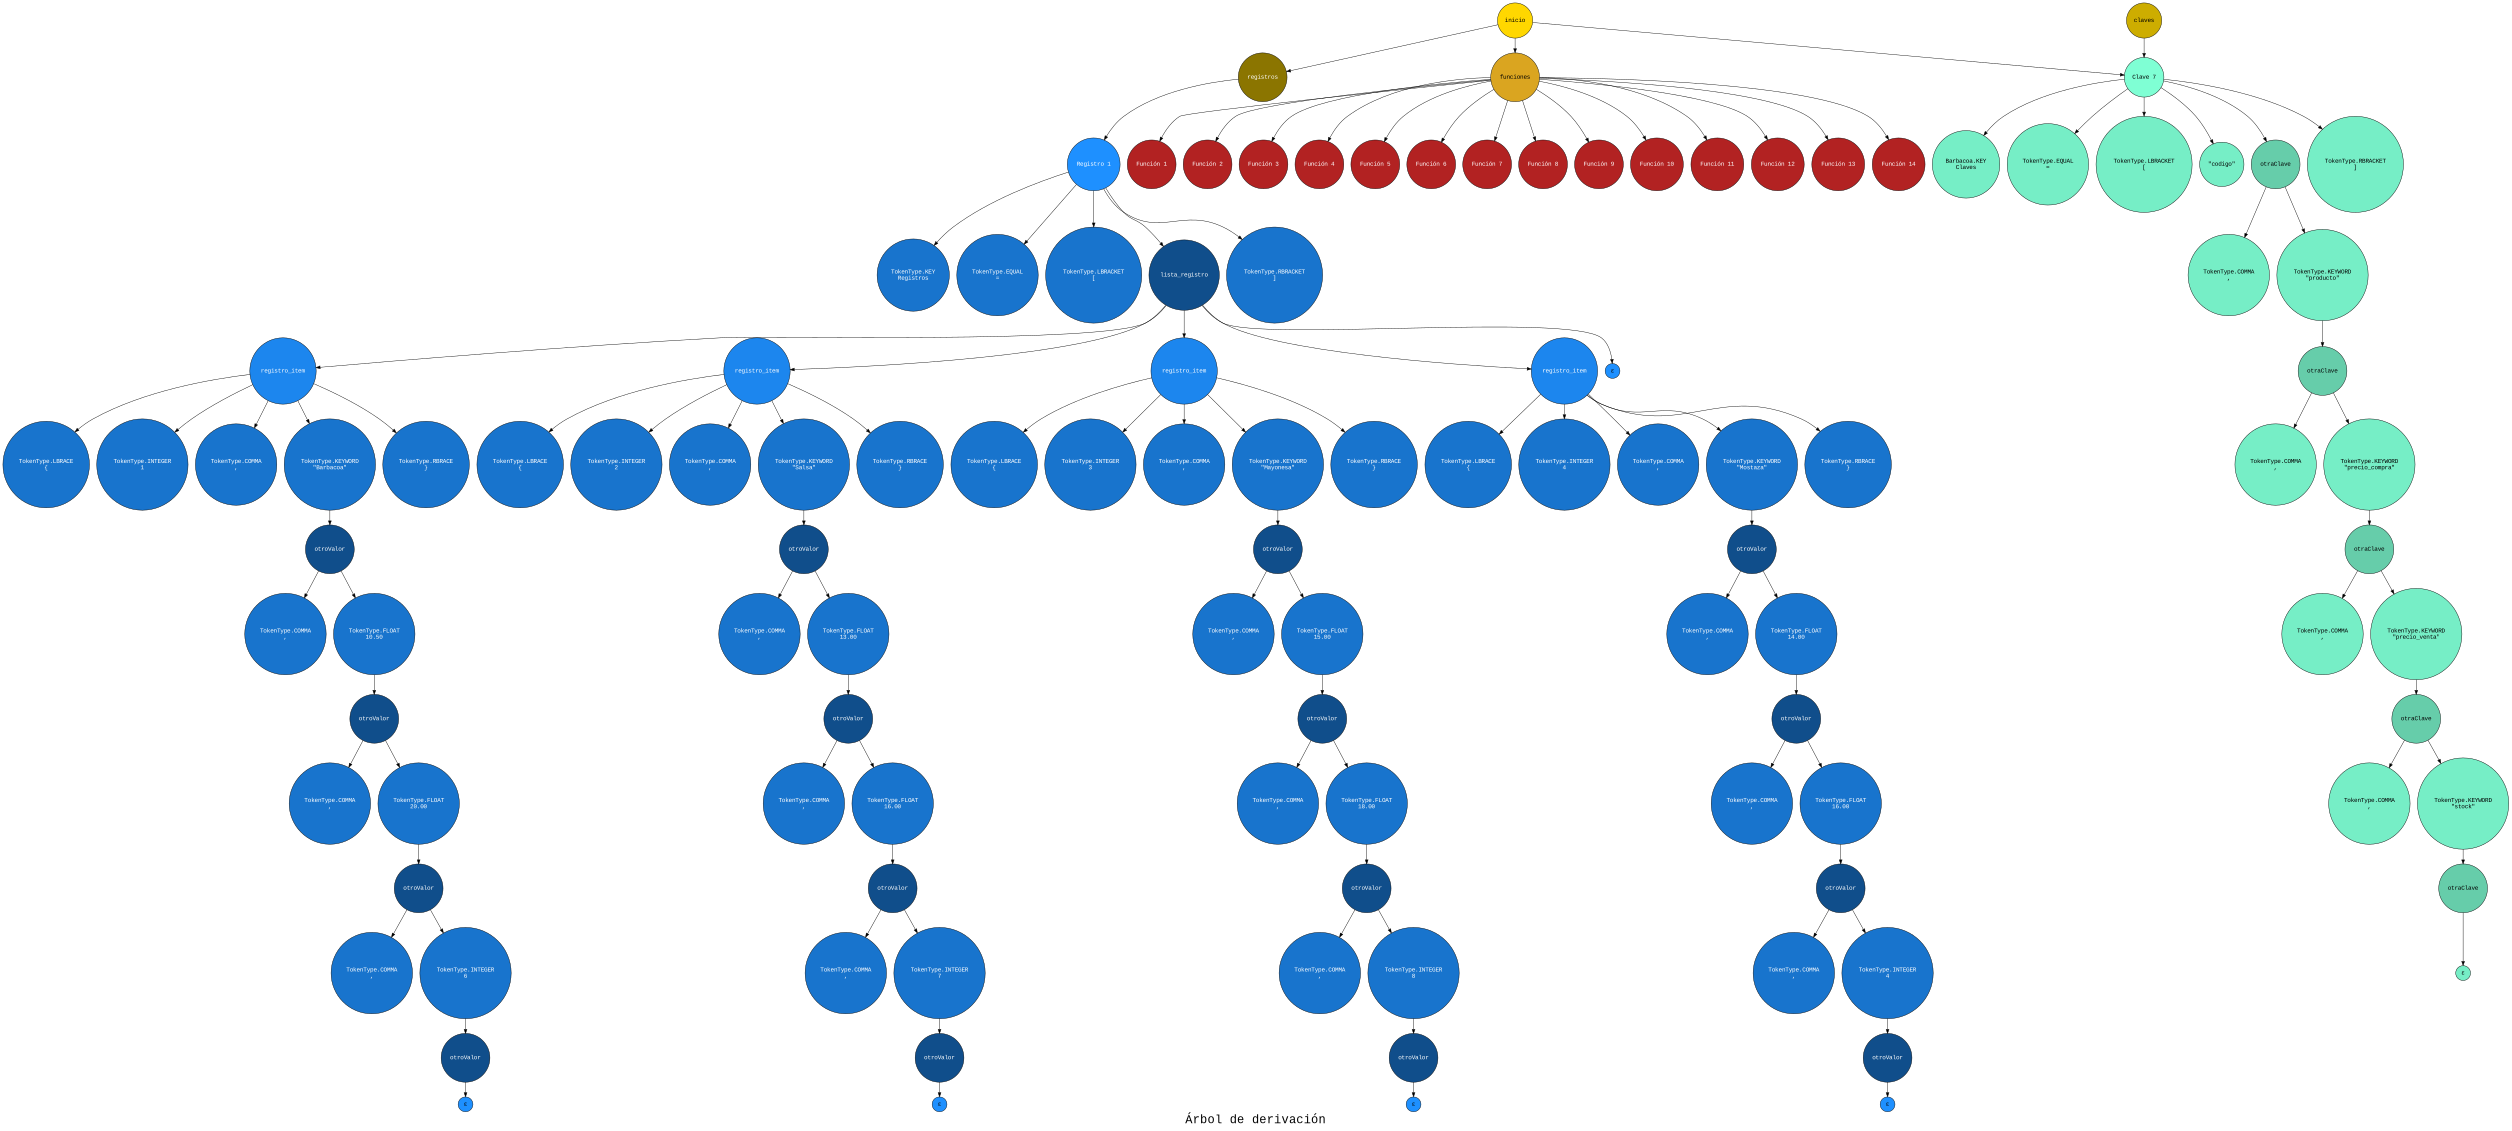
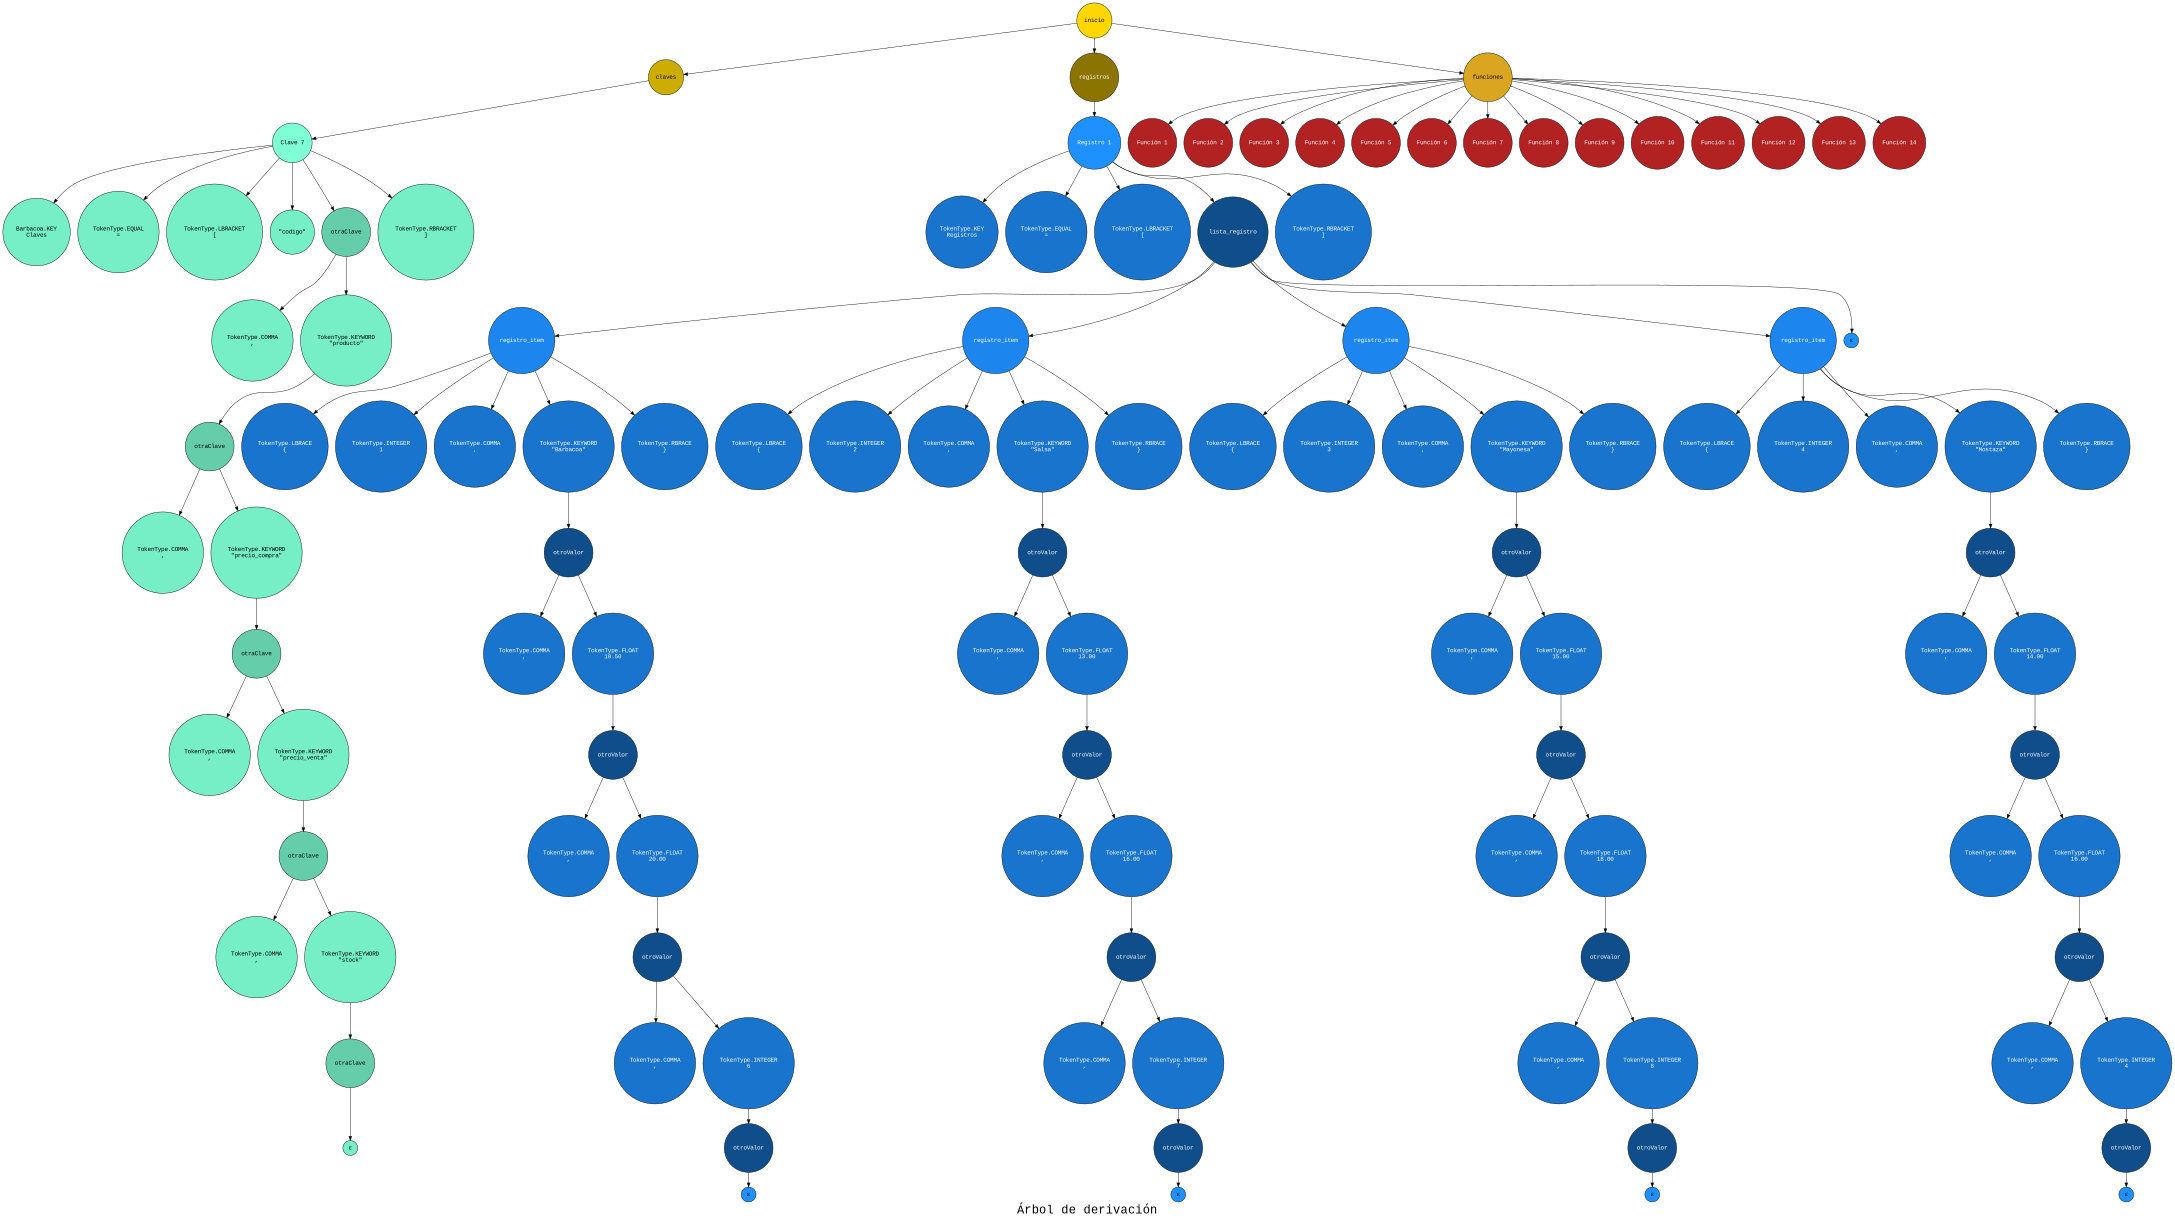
edge "inicio" -> "Clave 7": now "inicio" -> "claves"
